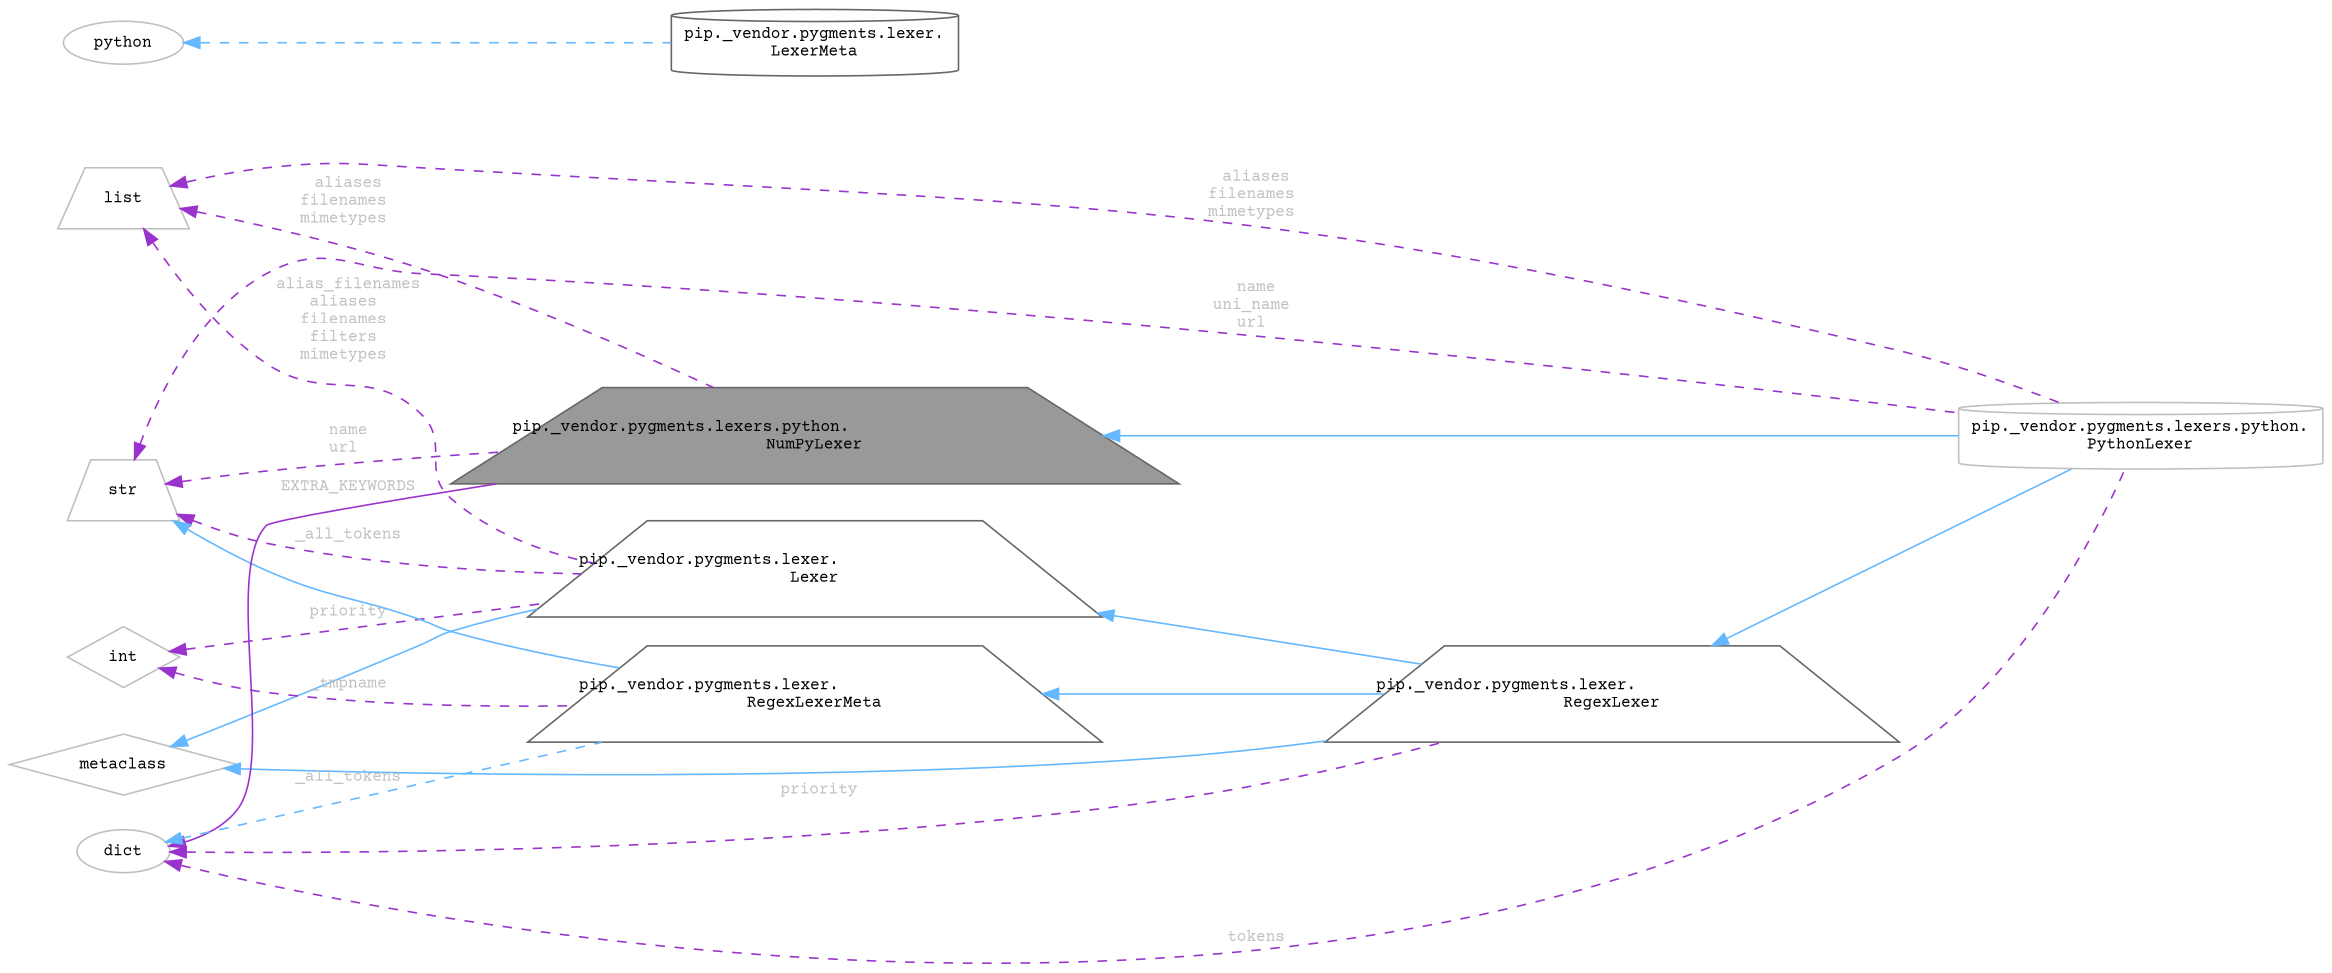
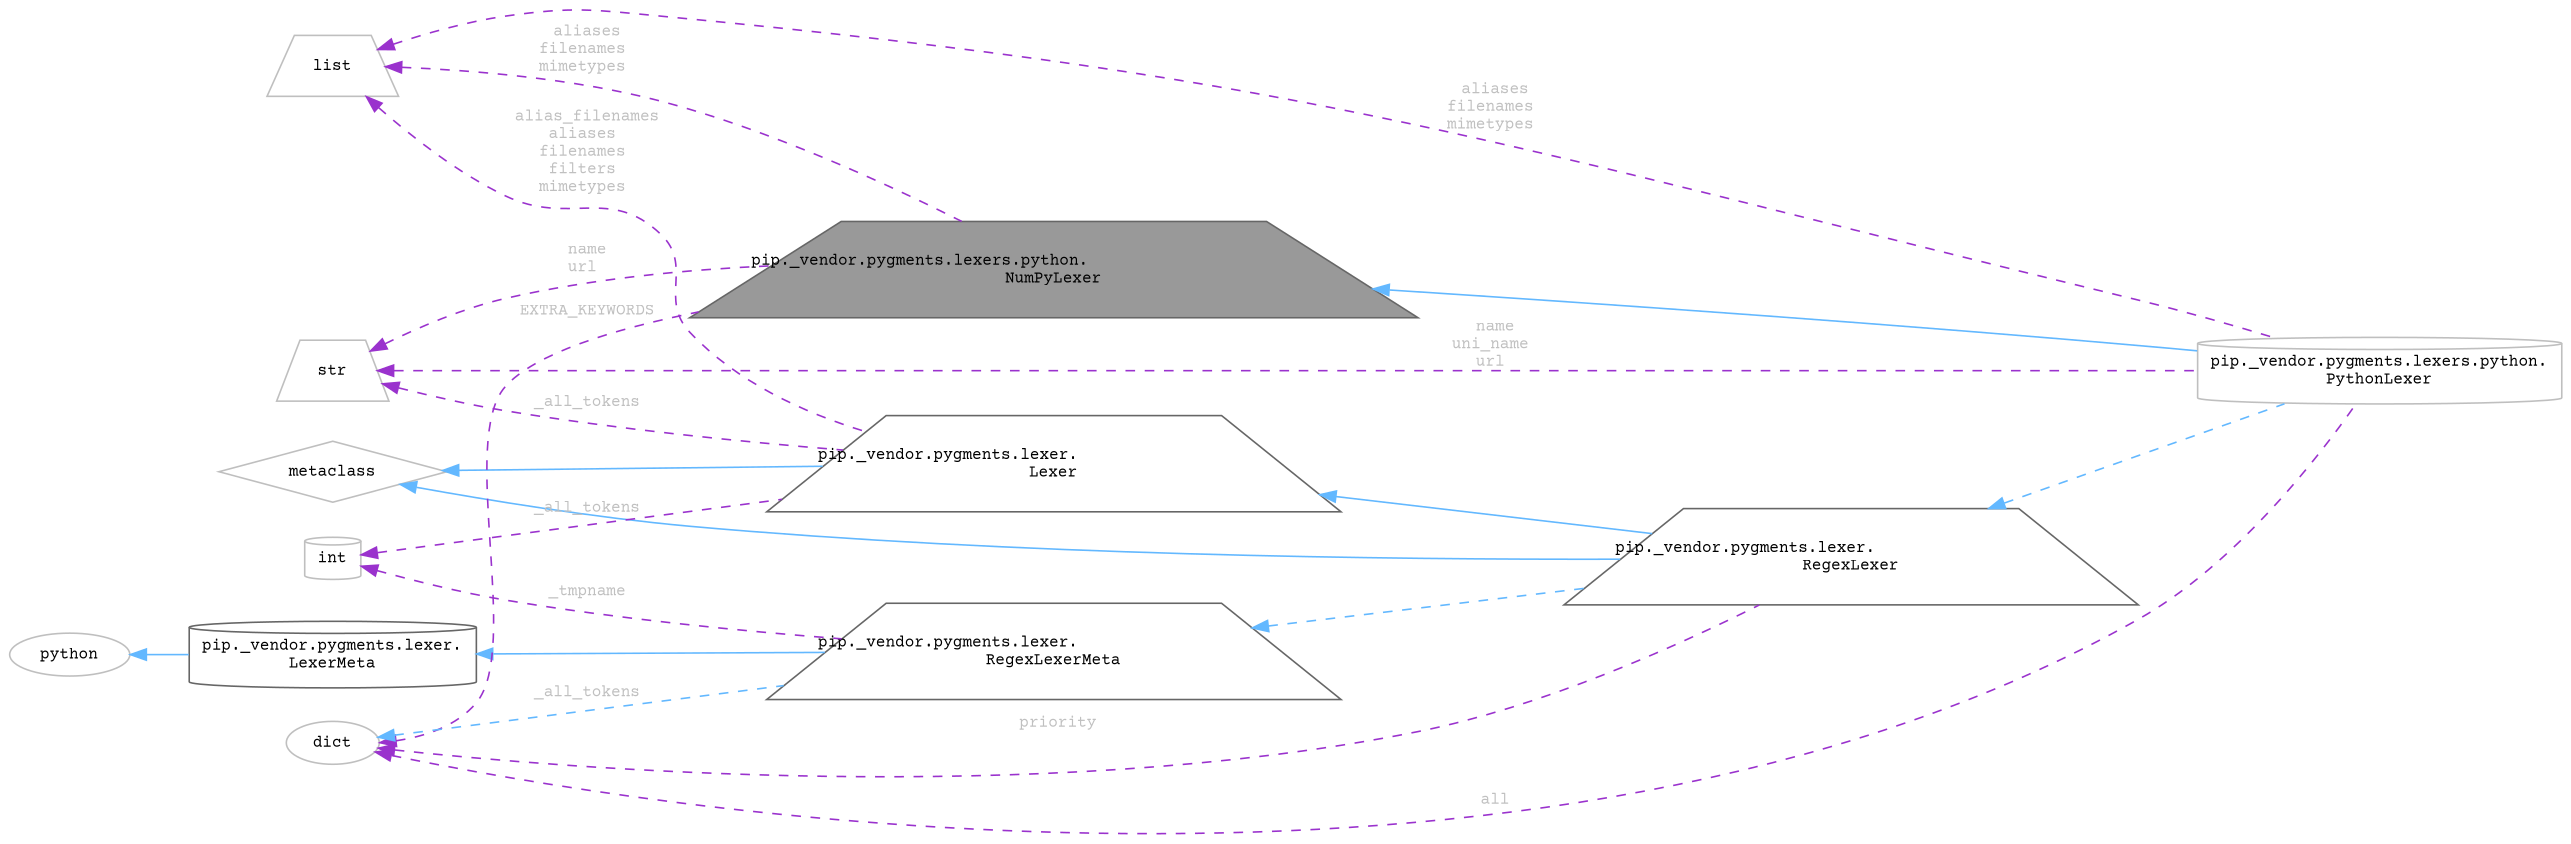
edge "pip._vendor.pygments.lexer. LexerMeta" -> "python": style dashed -> solid
edge "pip._vendor.pygments.lexers.python. PythonLexer" -> "pip._vendor.pygments.lexer. RegexLexer": style solid -> dashed
edge "pip._vendor.pygments.lexers.python. NumPyLexer" -> "dict": style solid -> dashed
edge "pip._vendor.pygments.lexer. RegexLexerMeta" -> "str": now "pip._vendor.pygments.lexer. RegexLexerMeta" -> "pip._vendor.pygments.lexer. LexerMeta"
edge "pip._vendor.pygments.lexer. Lexer" -> "int": label " priority" -> " _all_tokens"
node "int": shape diamond -> cylinder
edge "pip._vendor.pygments.lexer. RegexLexer" -> "pip._vendor.pygments.lexer. RegexLexerMeta": style solid -> dashed
edge "pip._vendor.pygments.lexers.python. PythonLexer" -> "dict": label " tokens" -> " all"
